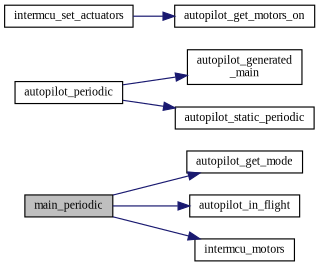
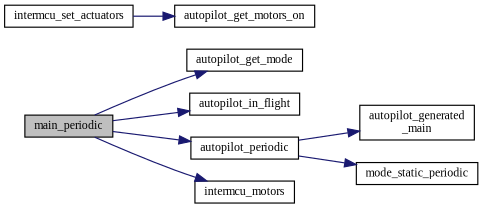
node "autopilot_static_periodic": label "autopilot_static_periodic" -> "mode_static_periodic"
edge "main_periodic" -> "autopilot_periodic": added
